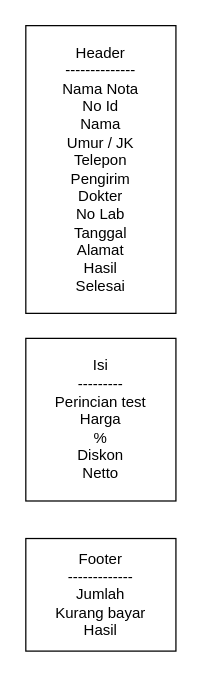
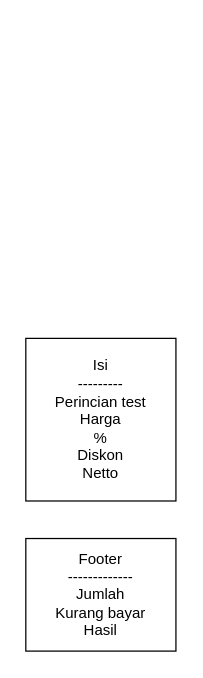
node "Header -------------- Nama Nota No Id Nama Umur / JK Telepon Pengirim Dokter No Lab Tanggal Alamat Hasil Selesai": removed
